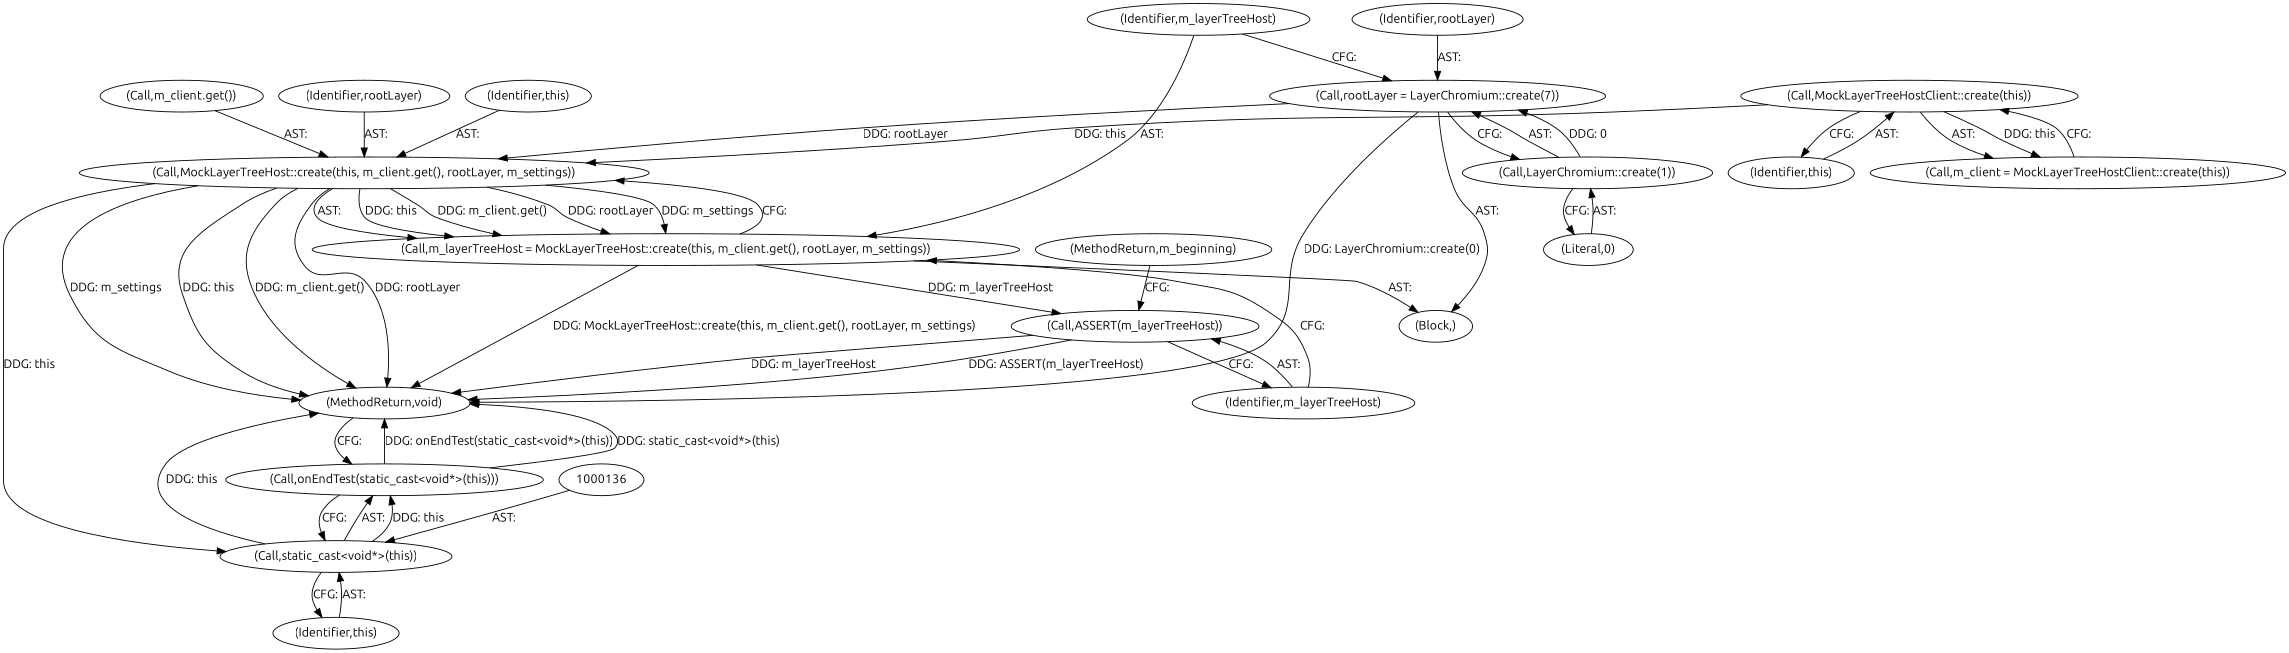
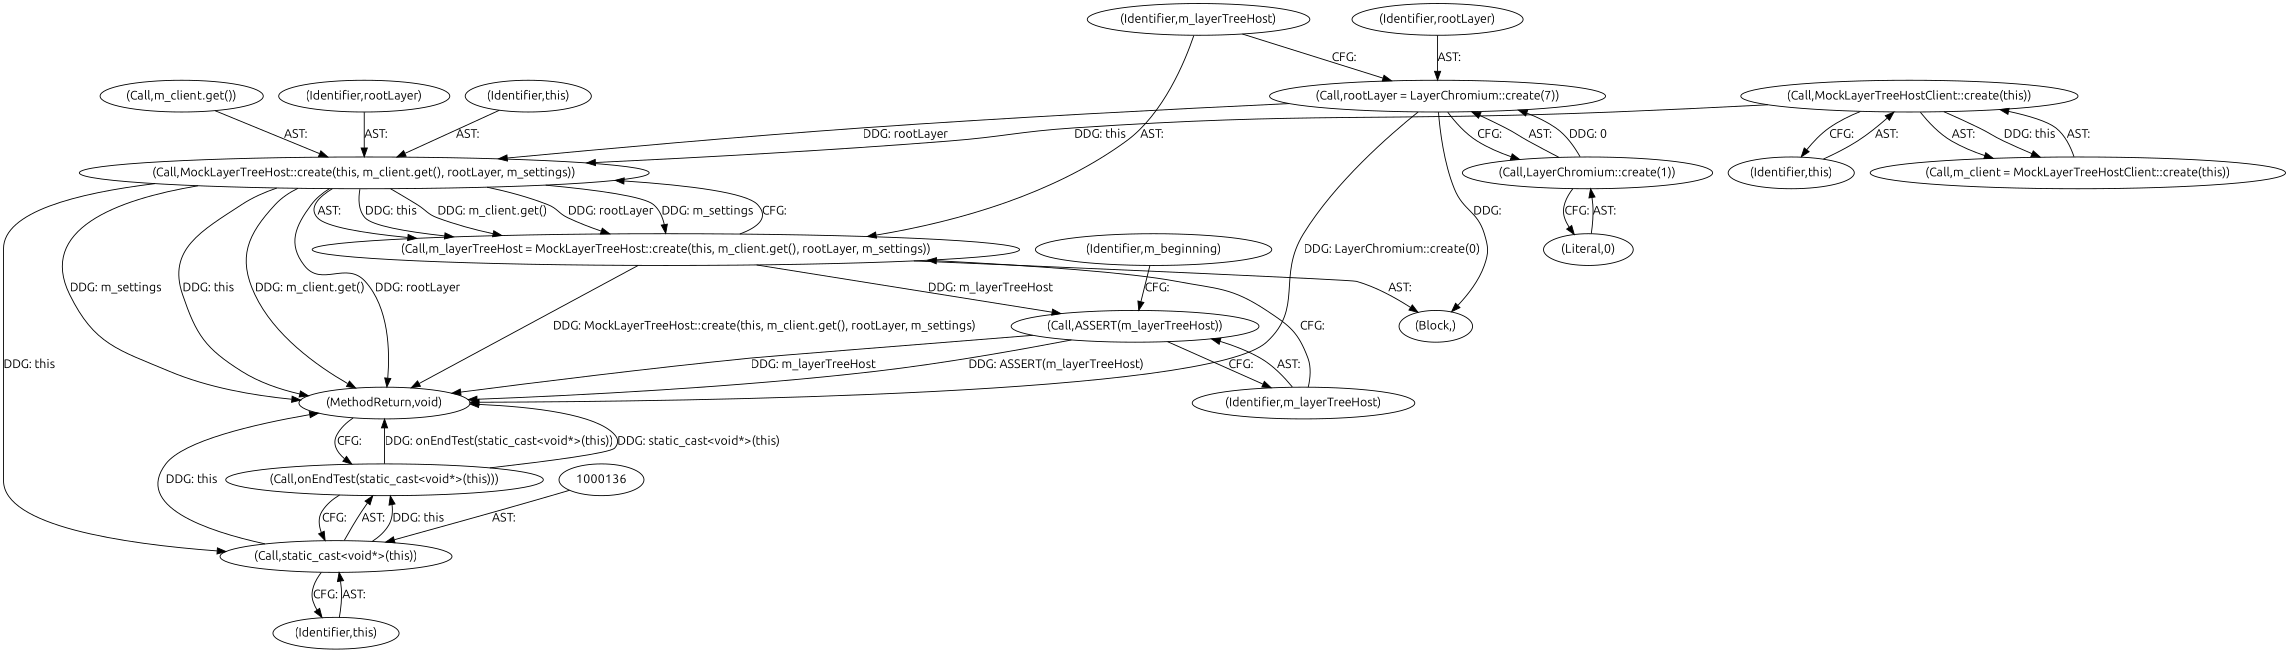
edge "(Call,m_client = MockLayerTreeHostClient::create(this))" -> "(Call,MockLayerTreeHostClient::create(this))": label "CFG: " -> "AST: "
edge "(Call,rootLayer = LayerChromium::create(7))" -> "(Block,)": label "AST: " -> "DDG: "
node "(MethodReturn,m_beginning)": label "(MethodReturn,m_beginning)" -> "(Identifier,m_beginning)"
